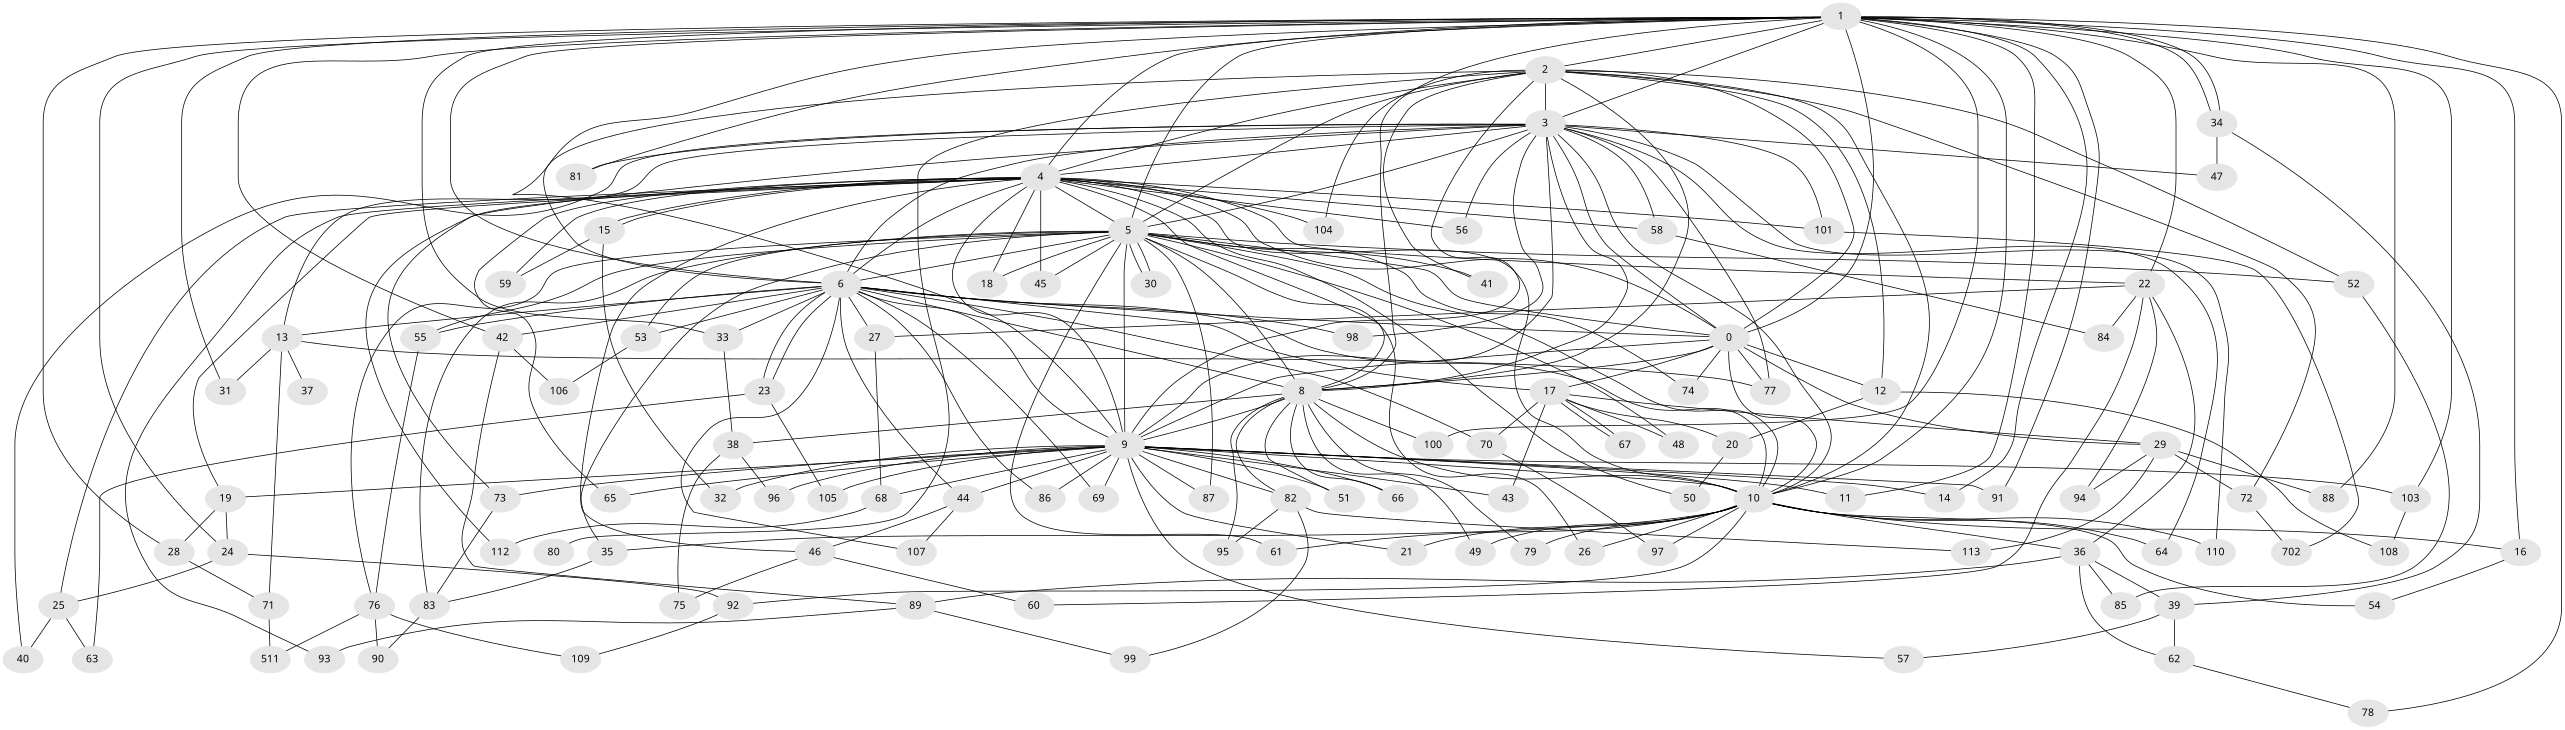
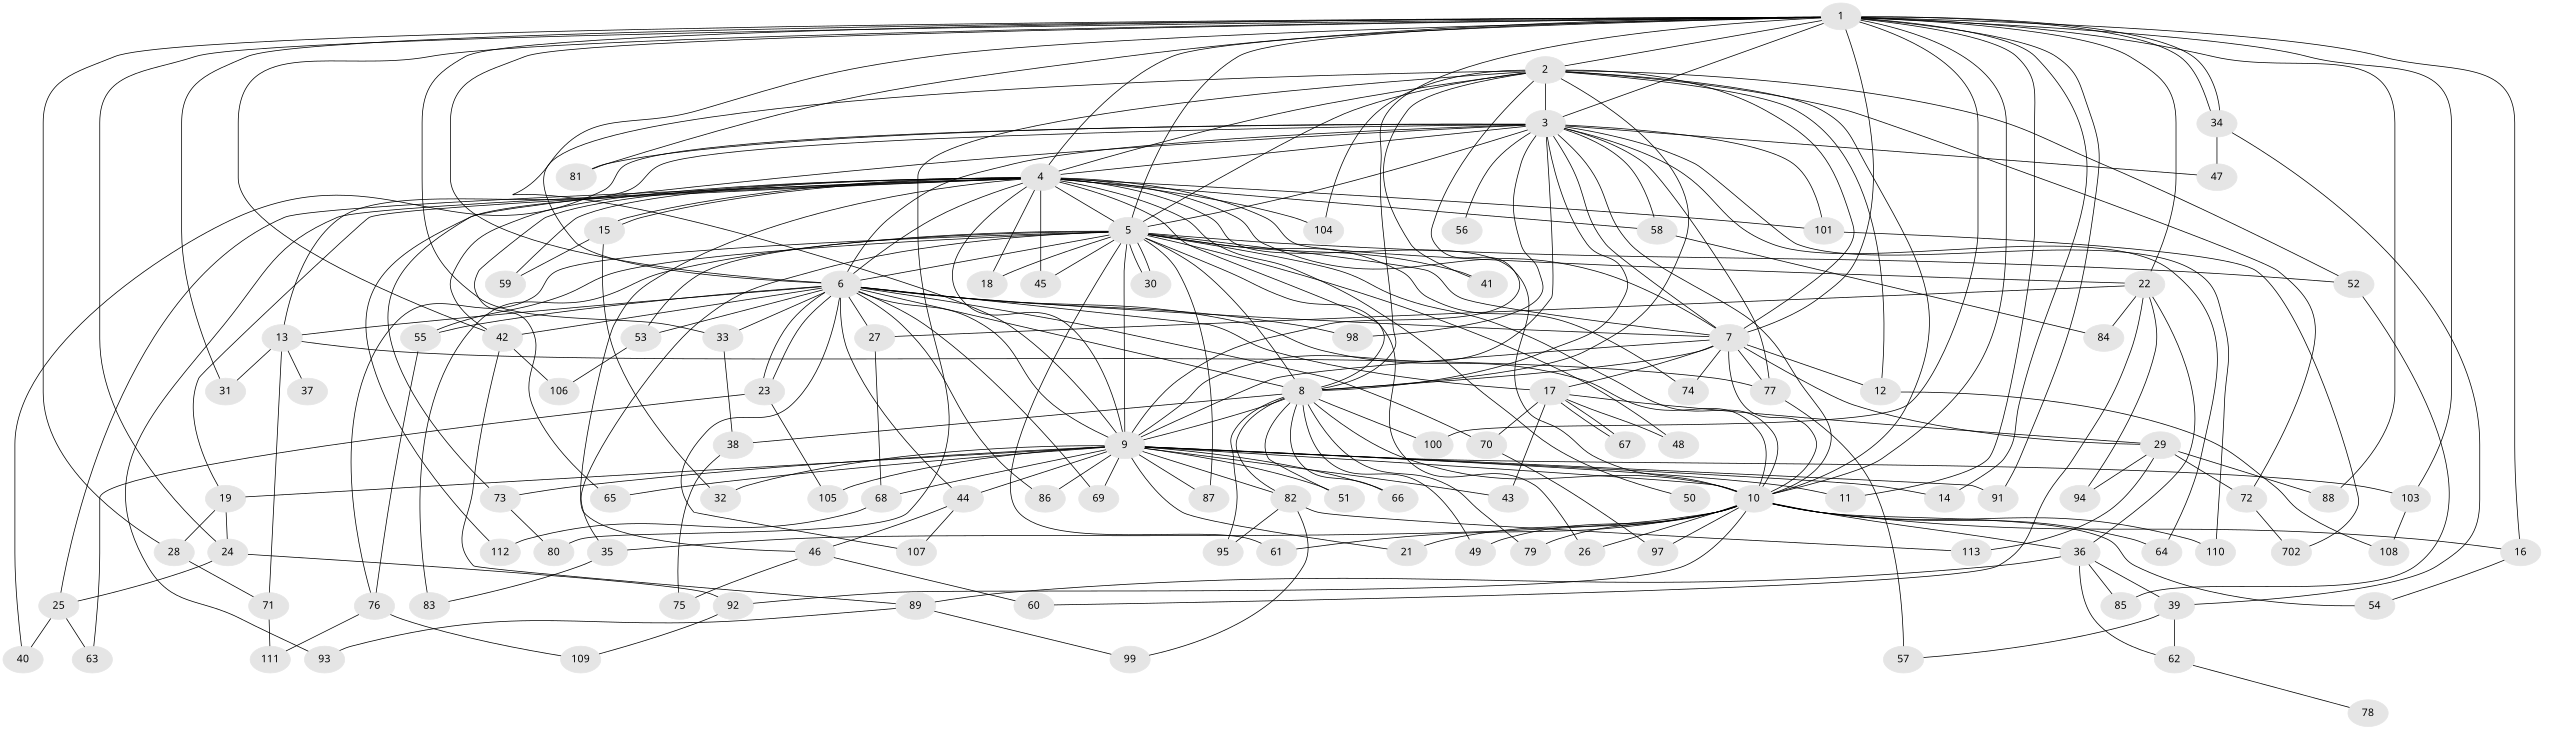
edge "1" -- "78": removed
edge "4" -- "56": now "4" -- "42"
node "0": label "0" -> "7"
node "20": removed
node "96": removed
edge "73" -- "83": now "73" -- "80"
edge "9" -- "57": now "77" -- "57"
node "511": label "511" -> "111"
node "90": removed
